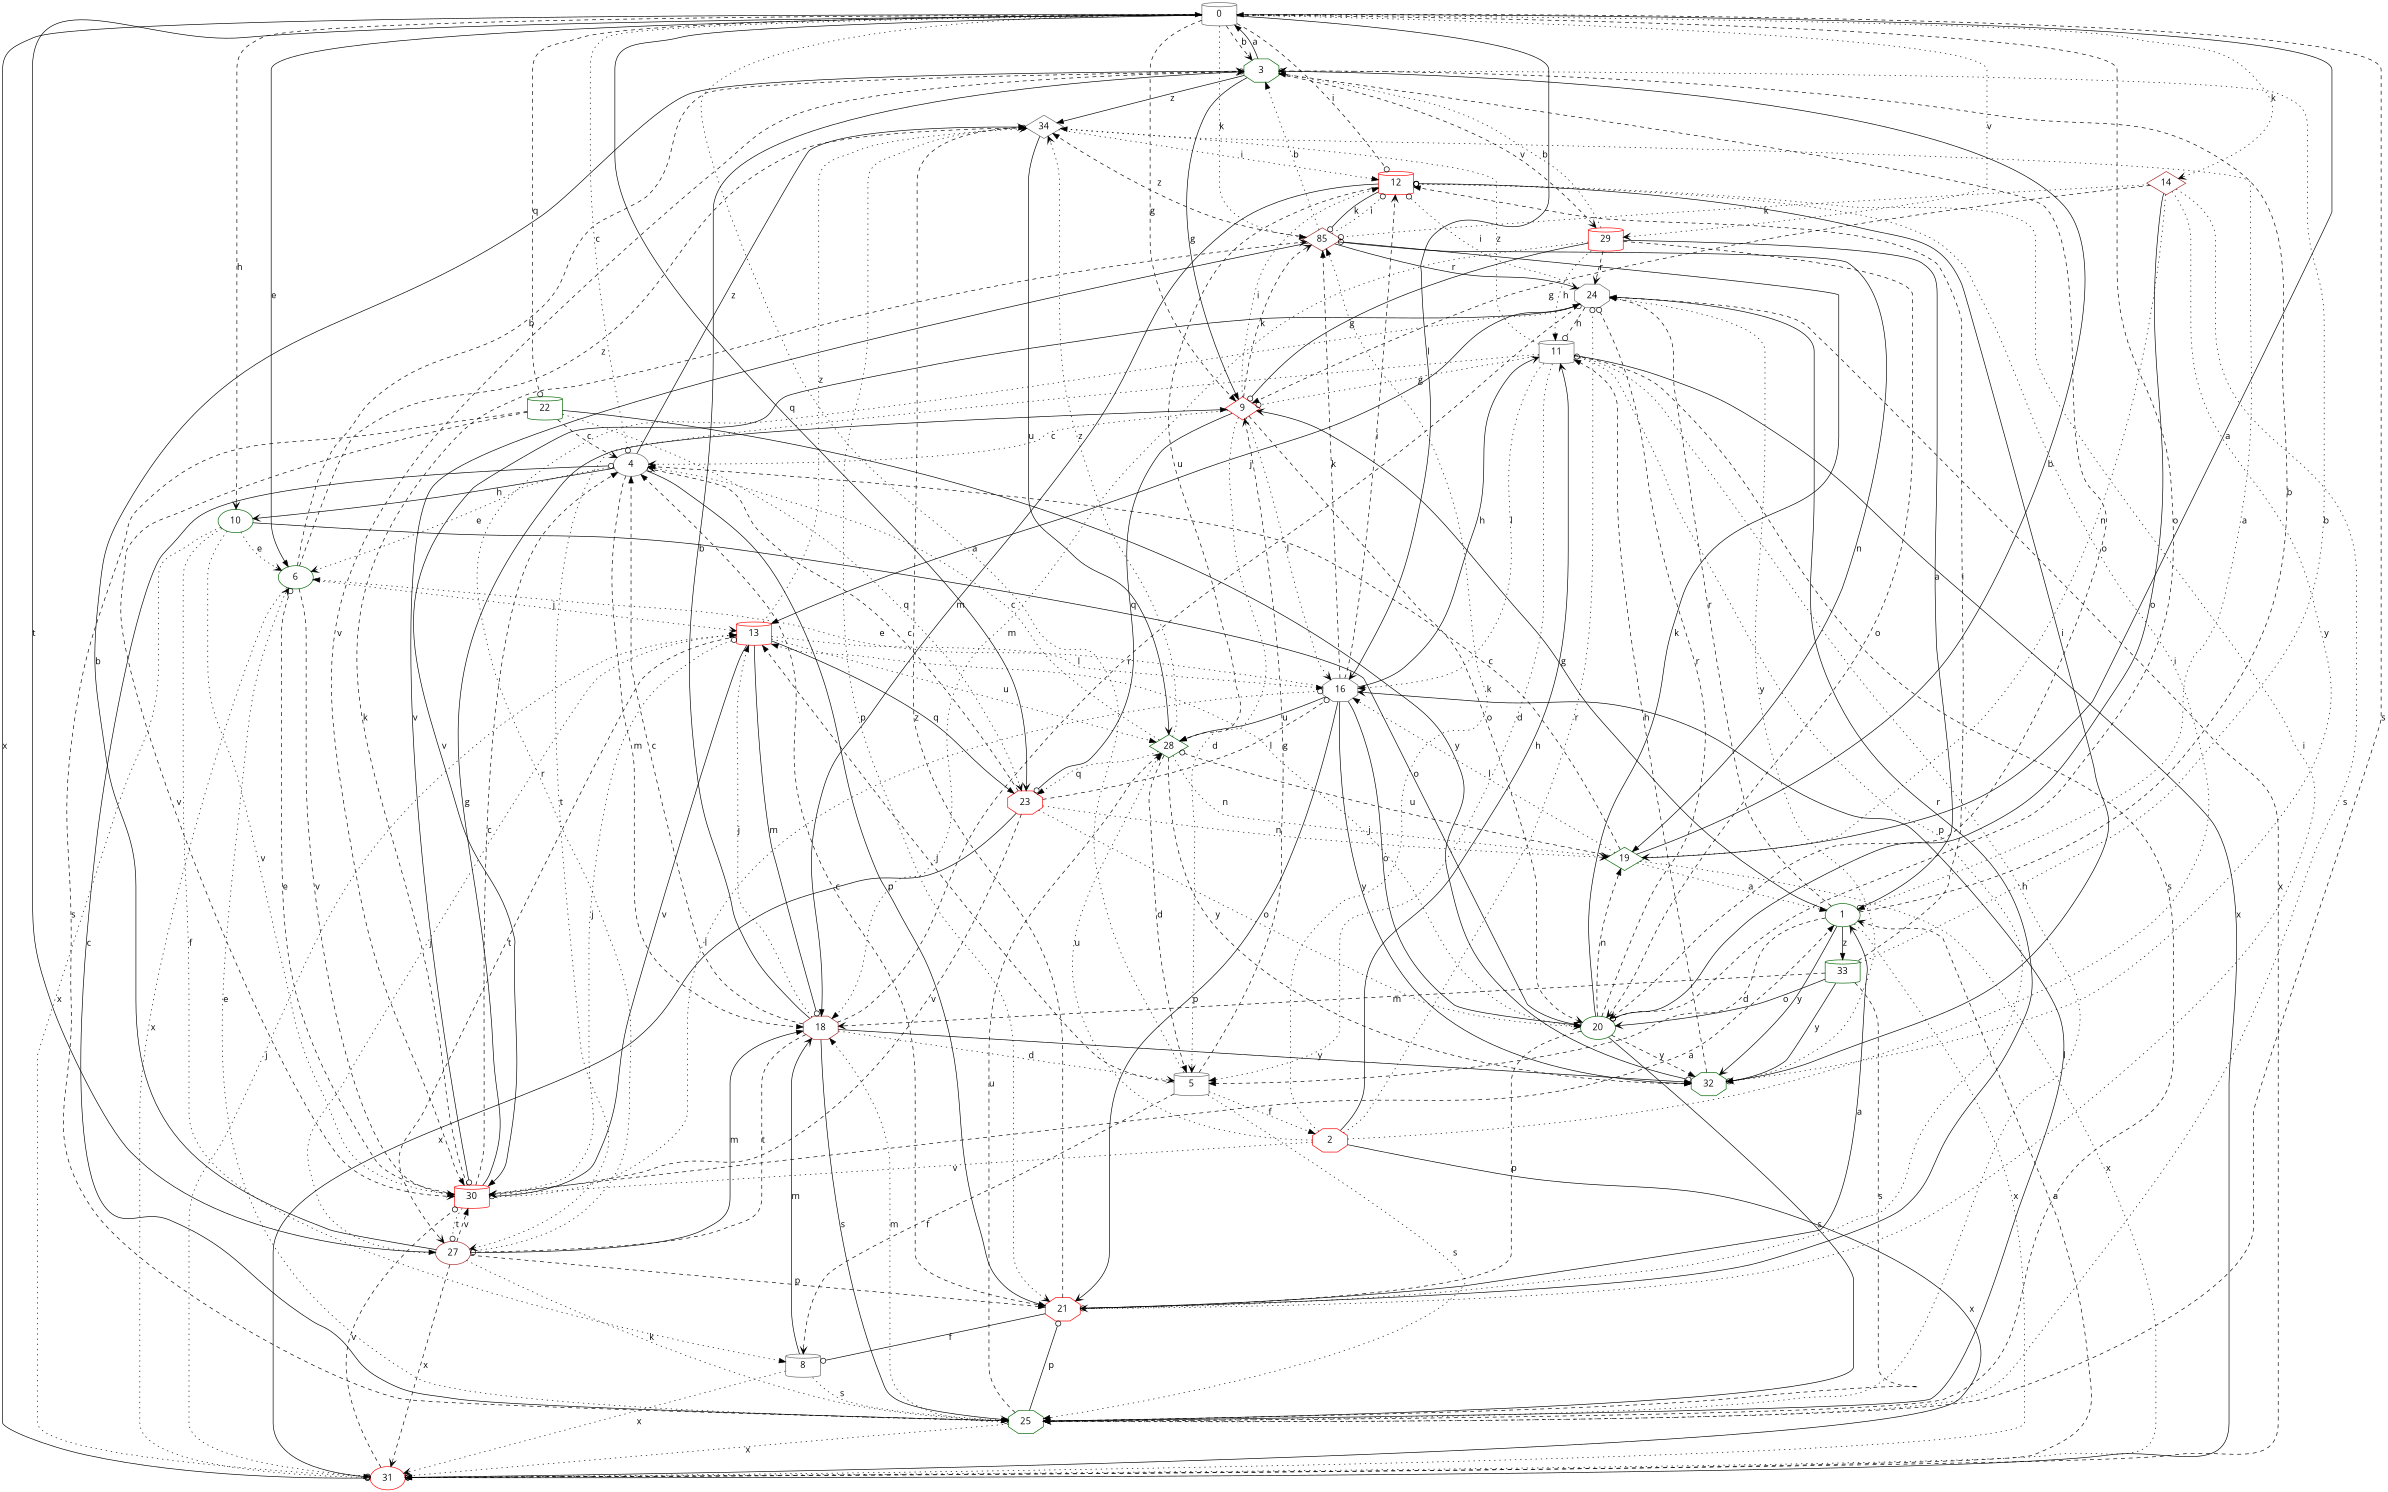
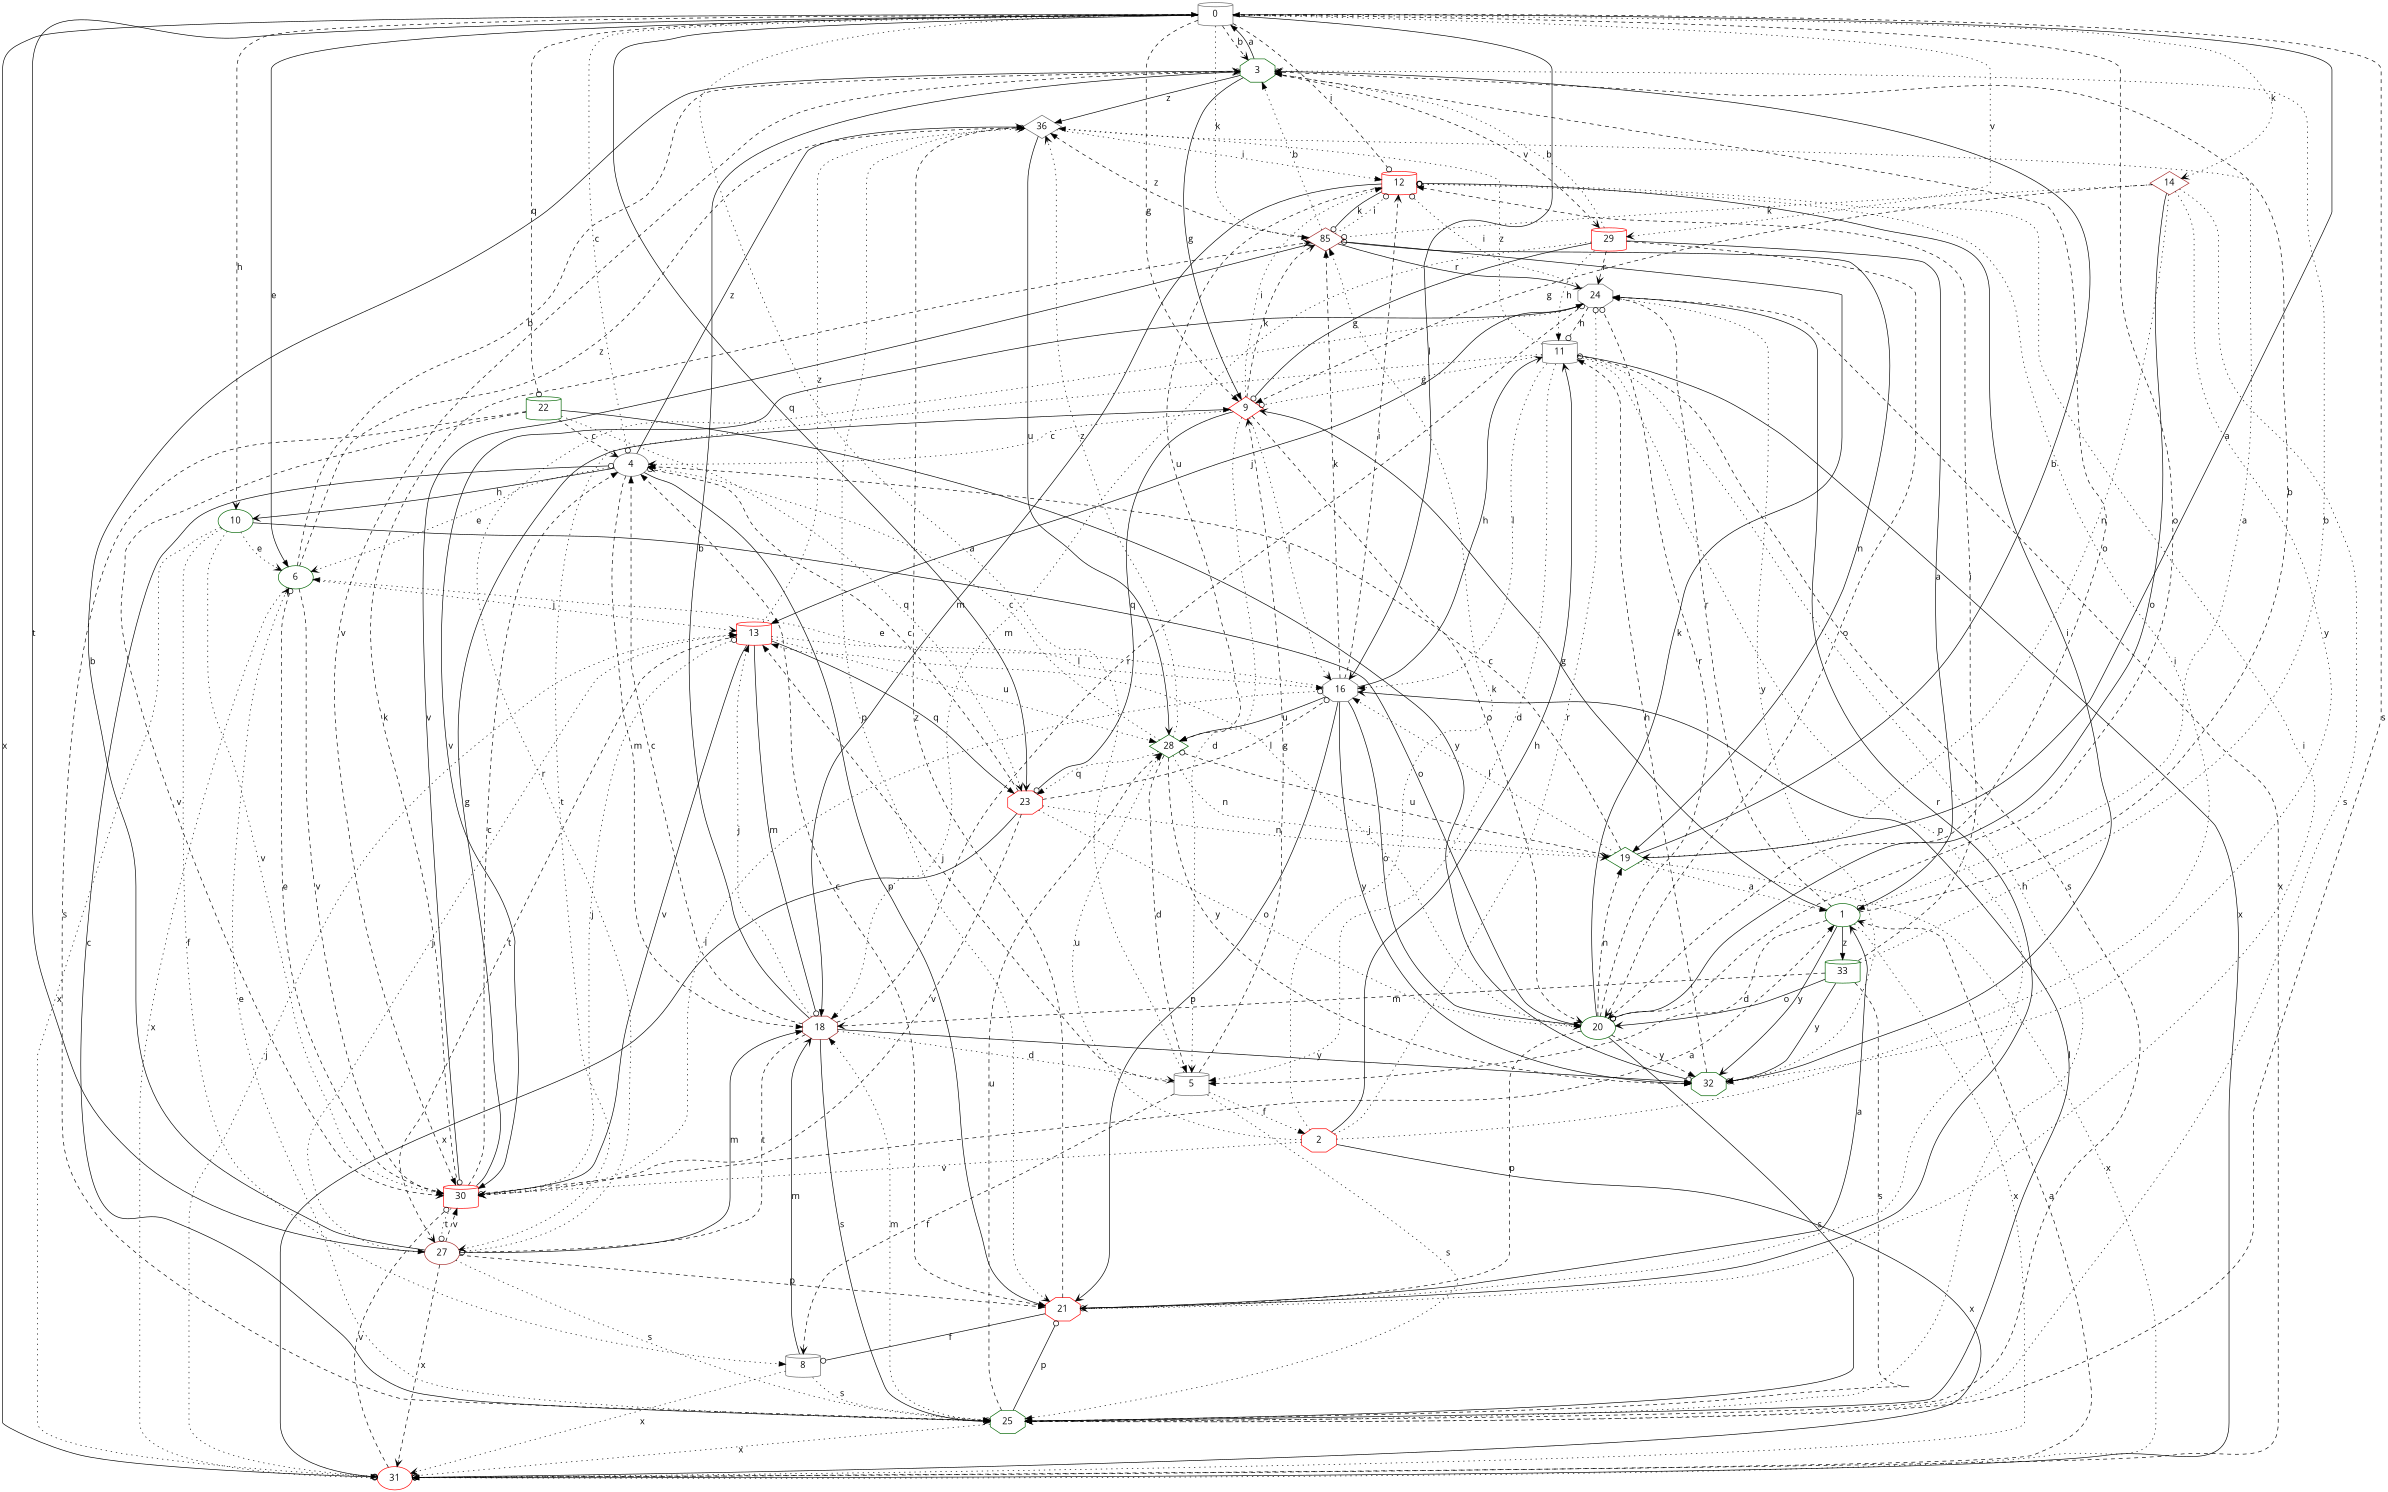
node "34": label "34" -> "36"
edge "27" -> "25": label "k" -> "s"
